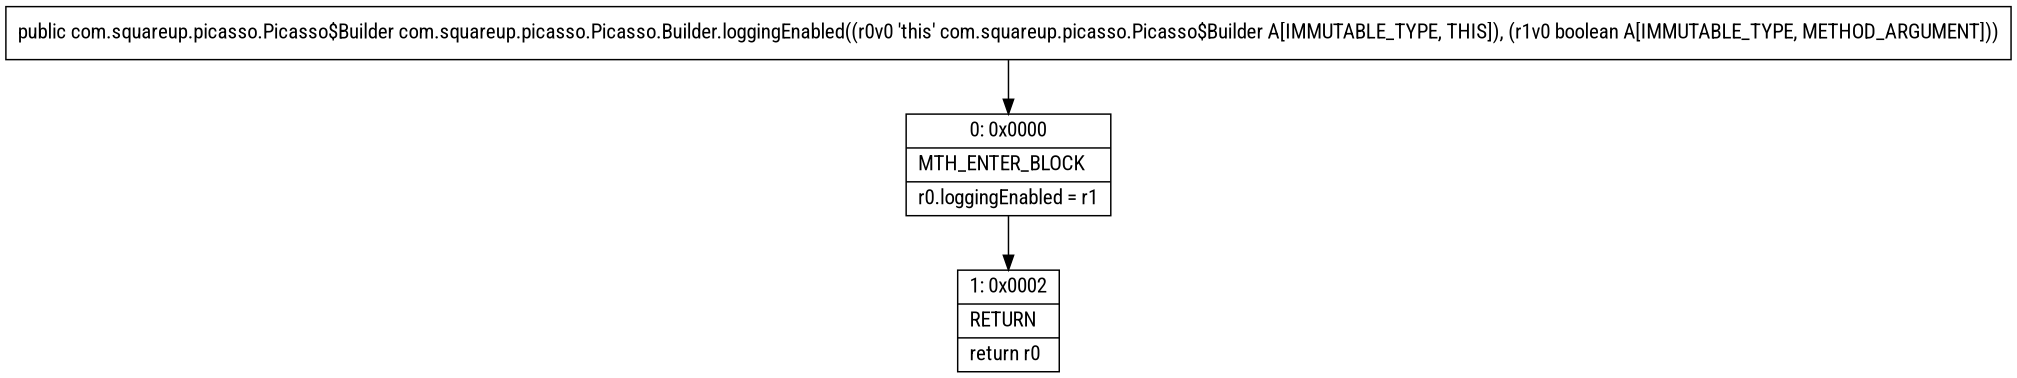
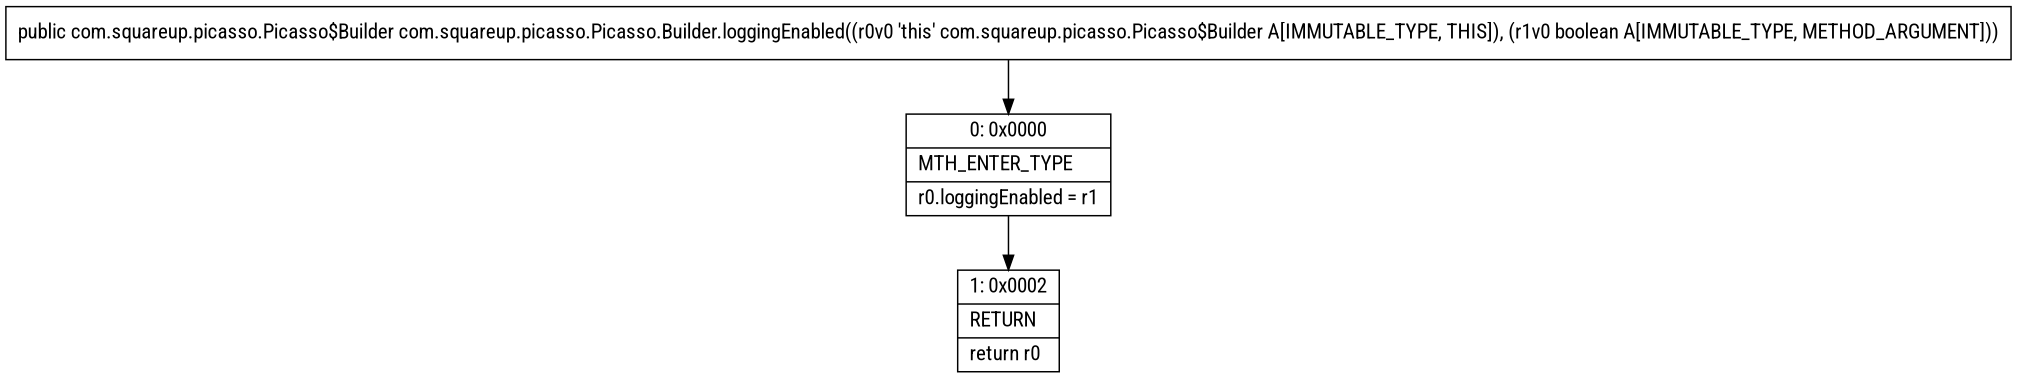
node "0: 0x0000": text "MTH_ENTER_BLOCK" -> "MTH_ENTER_TYPE"
